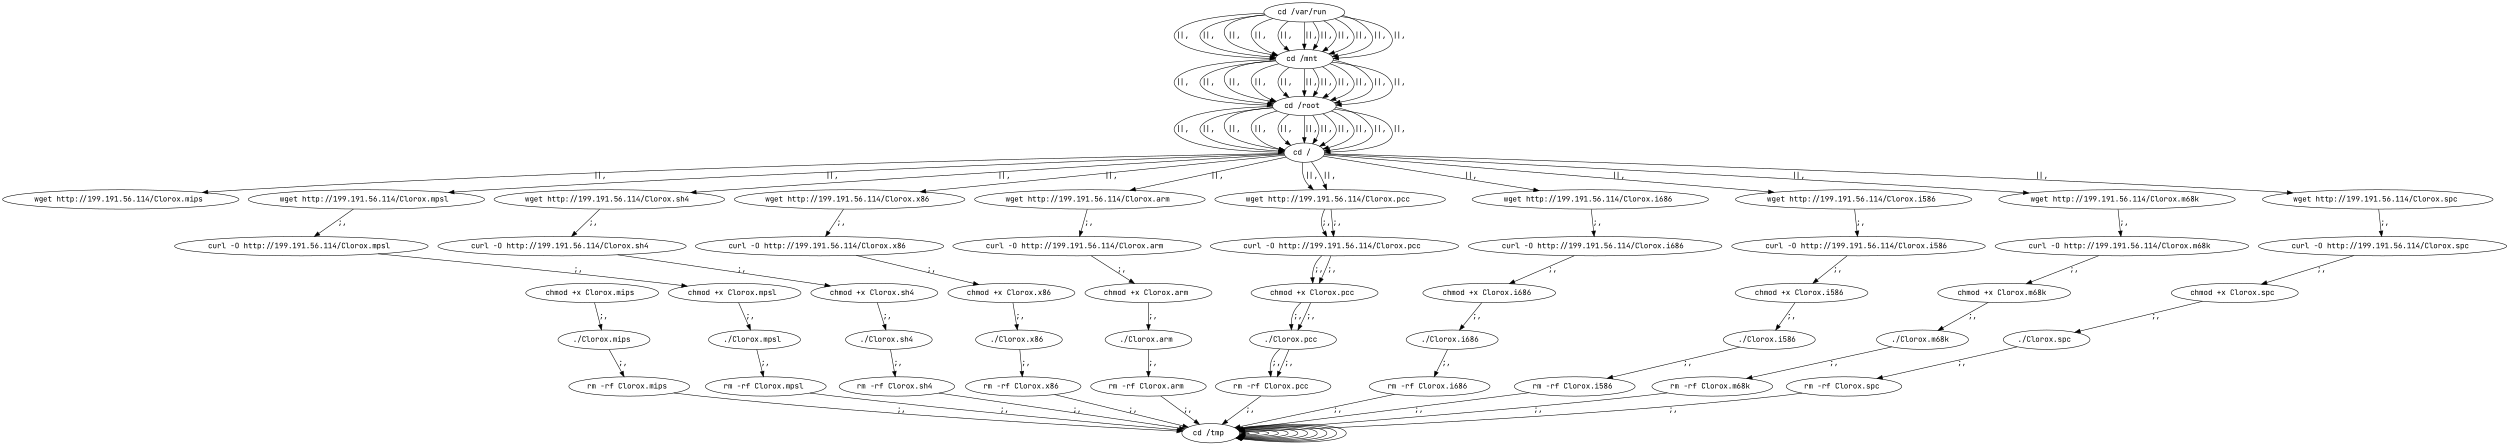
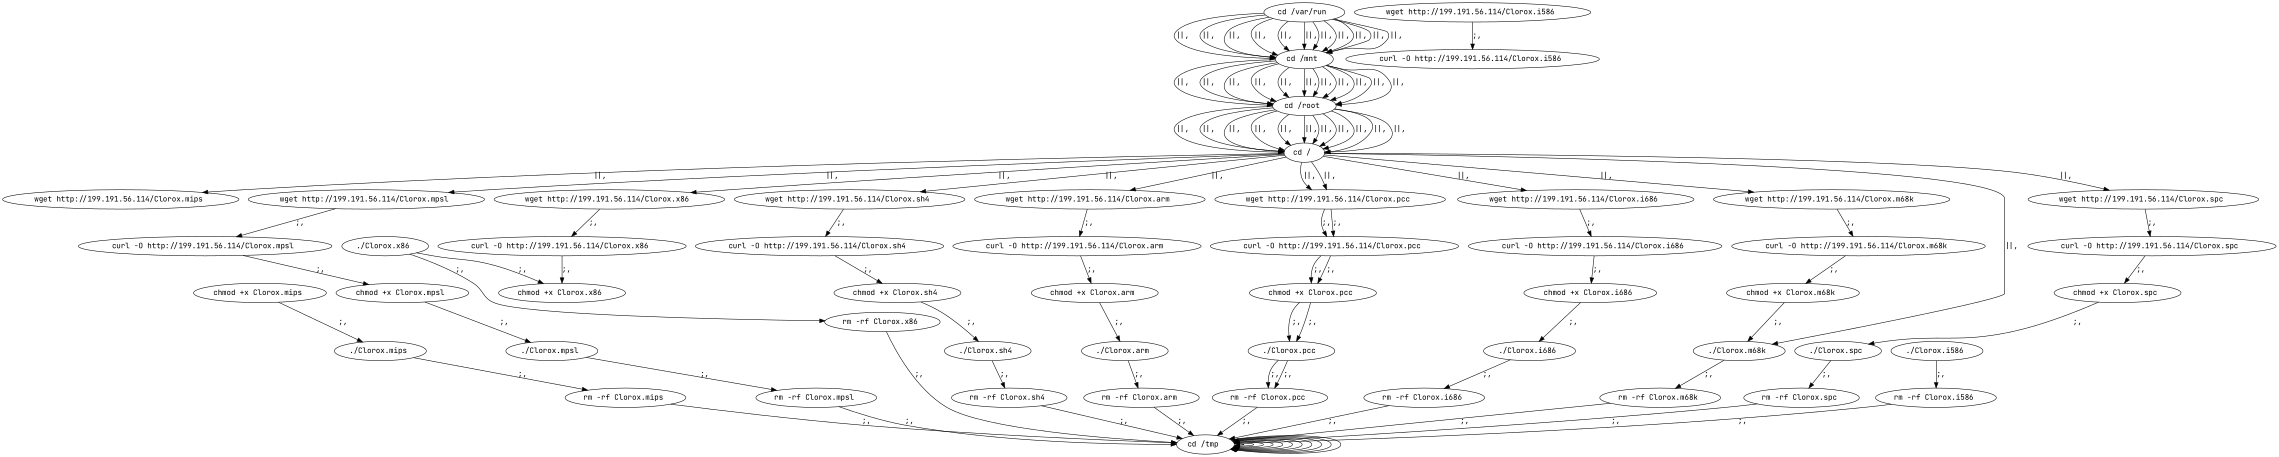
edge "cd /" -> "wget http://199.191.56.114/Clorox.i586": now "cd /" -> "./Clorox.m68k"
node "chmod +x Clorox.i586": removed
edge "chmod +x Clorox.x86" -> "./Clorox.x86": reversed
